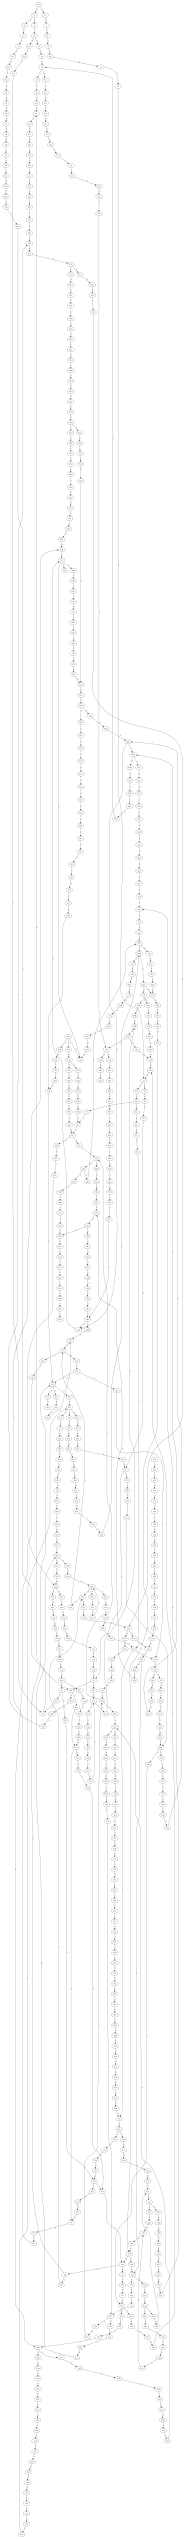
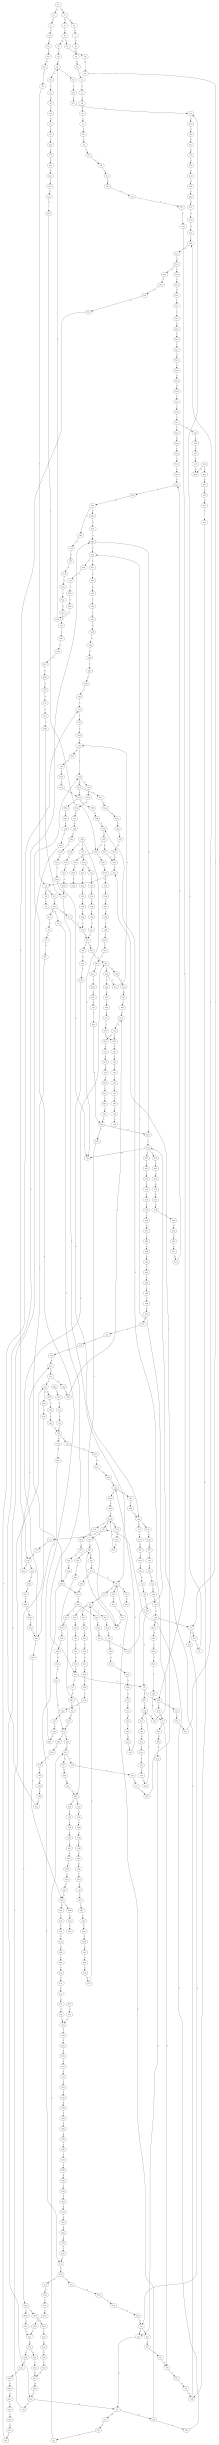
edge "S560" -> "S564": reversed
edge "S18" -> "S35": now "S18" -> "S23"
node "S185": added
node "S472": removed
edge "S547" -> "S551": now "S547" -> "S559"
